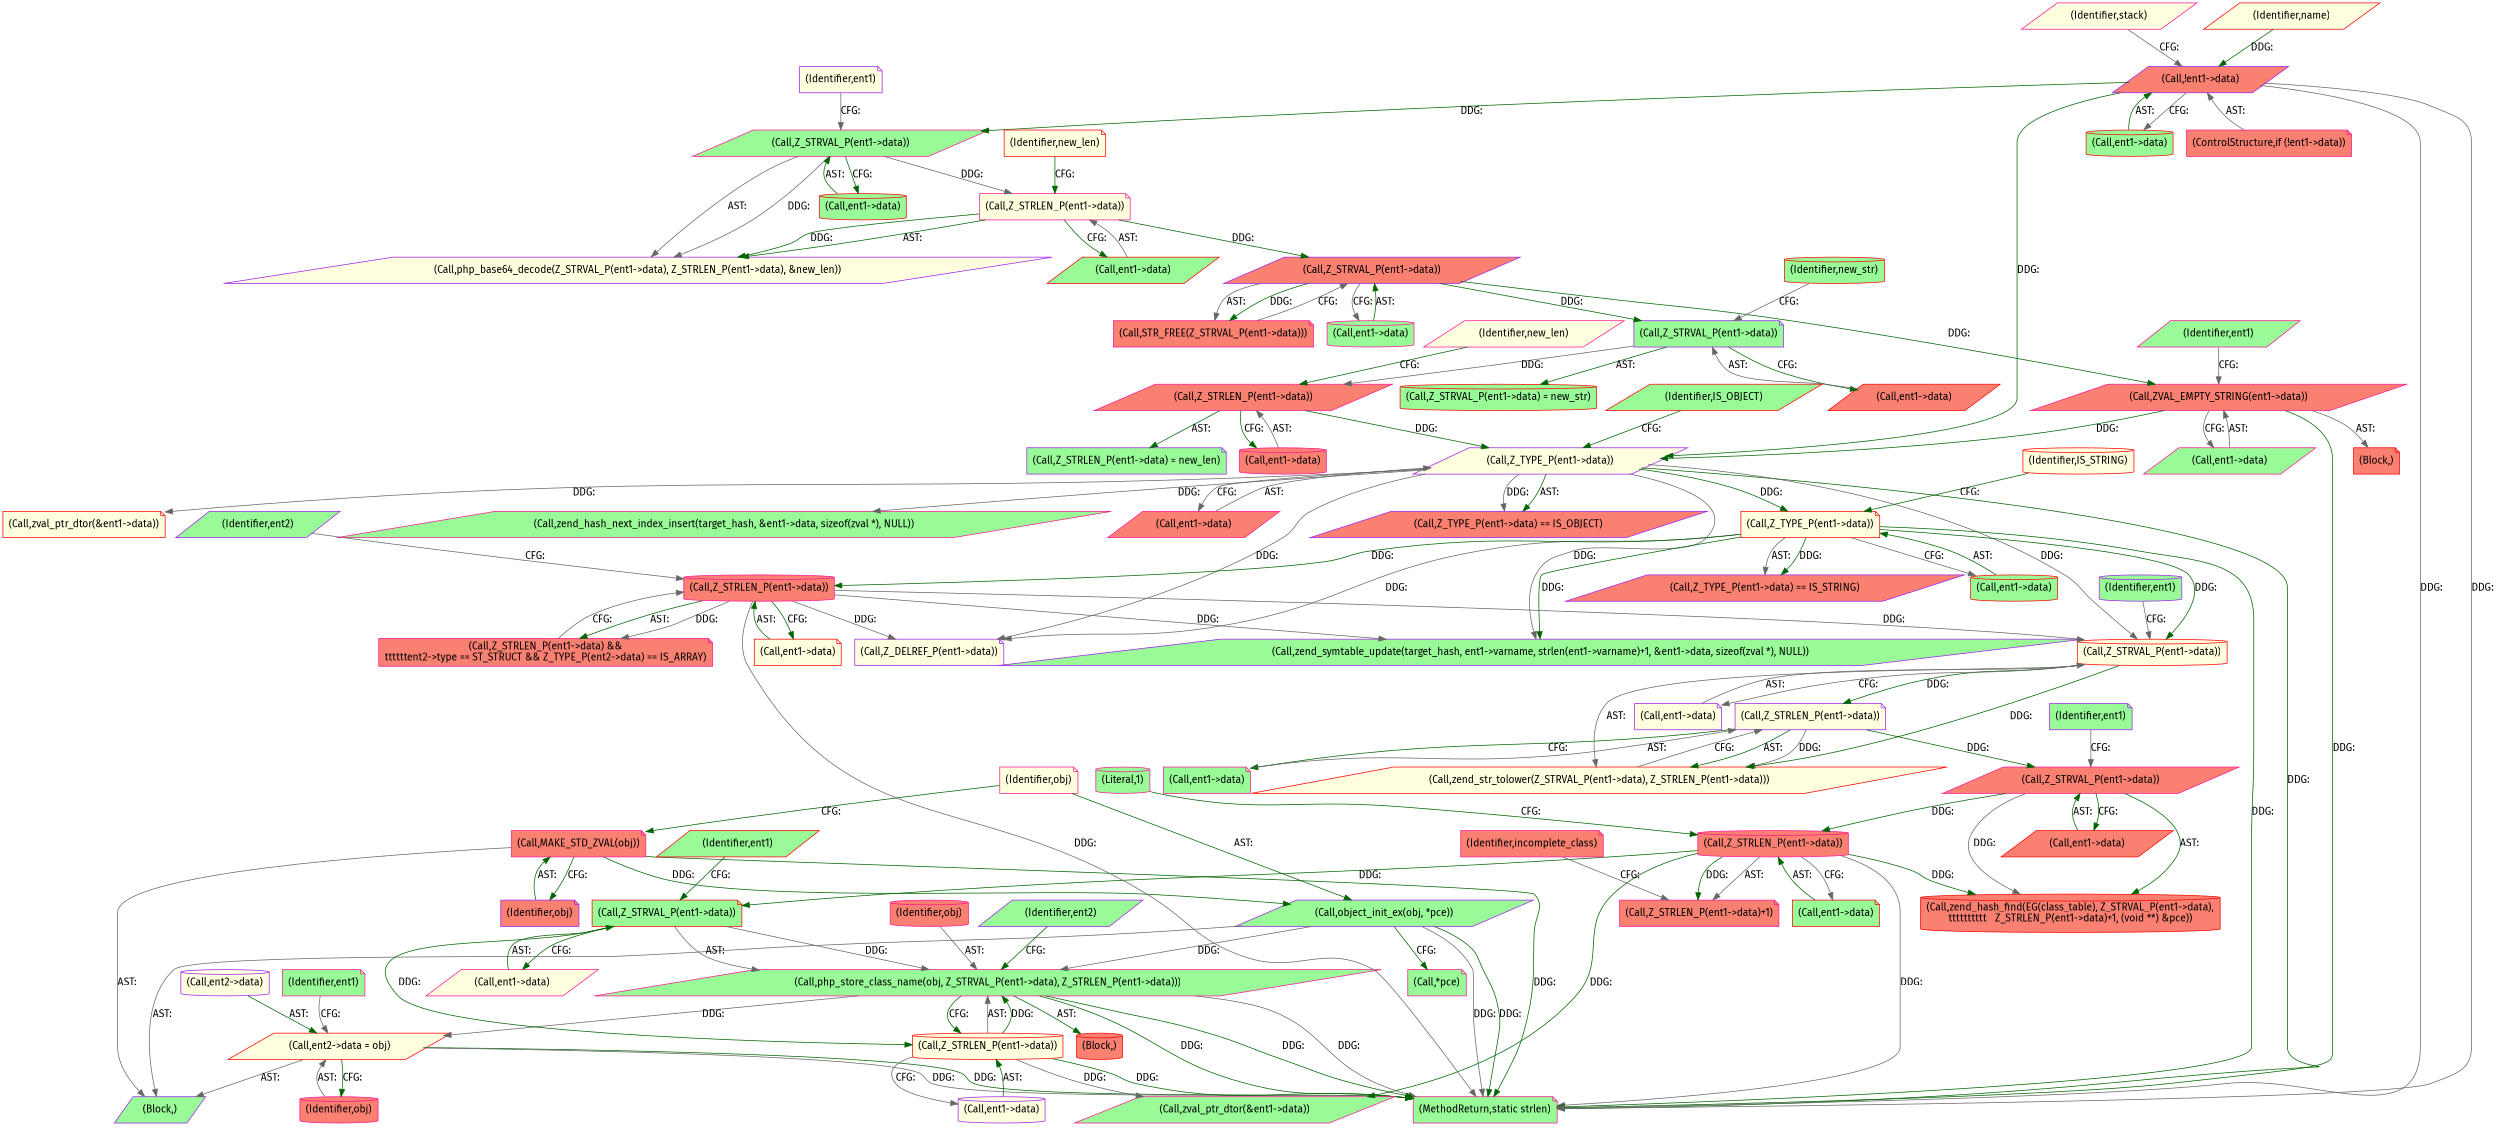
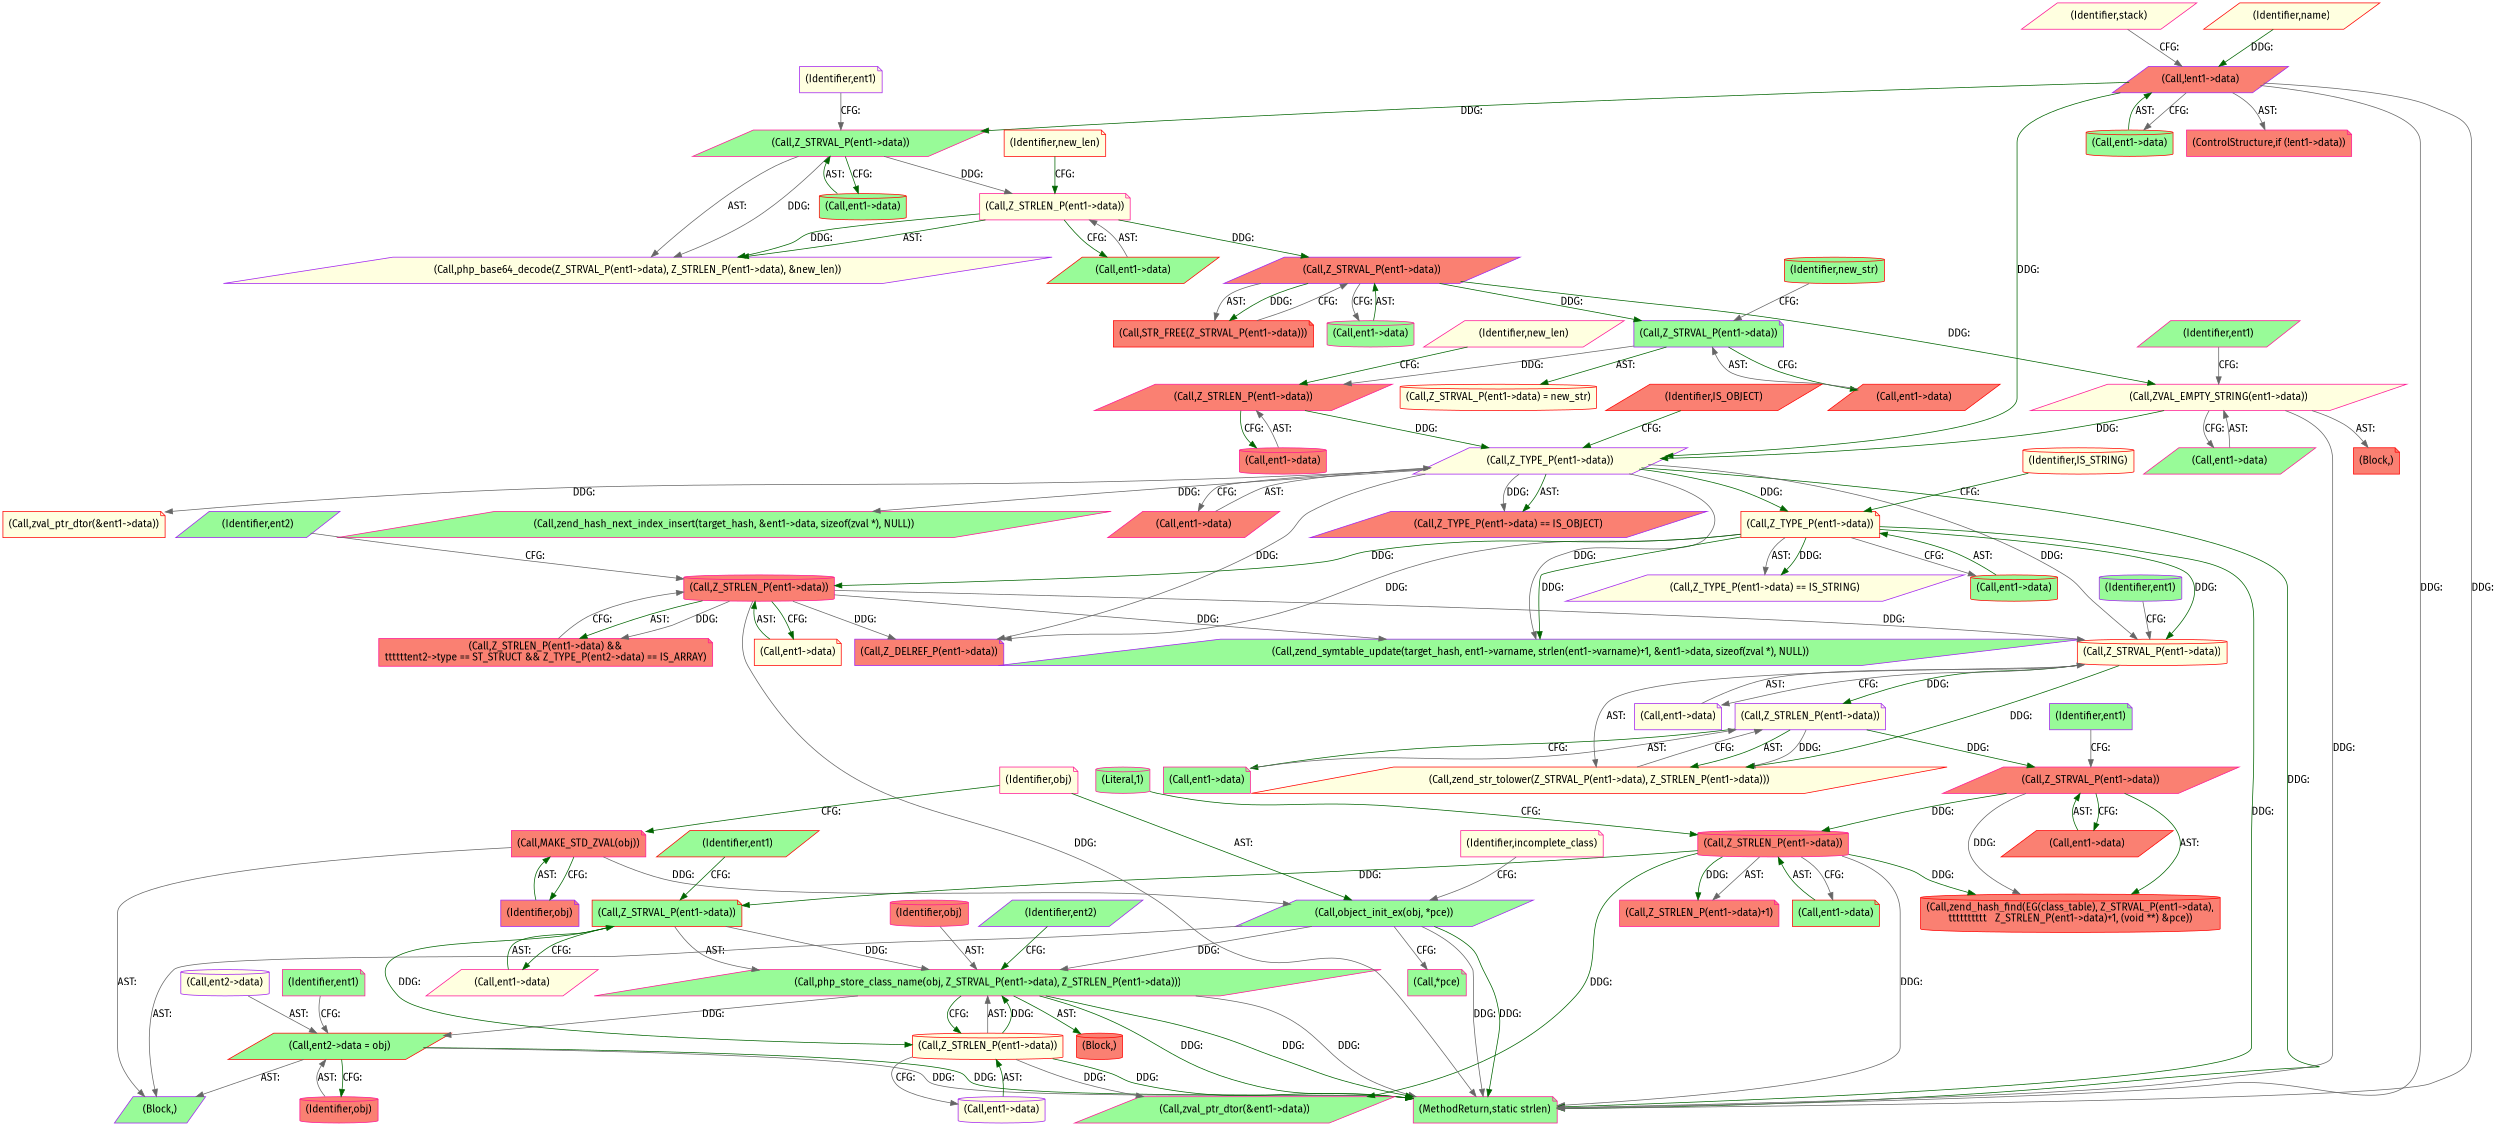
edge "(ControlStructure,if (!ent1->data))" -> "(Call,!ent1->data)": reversed
node "(Call,STR_FREE(Z_STRVAL_P(ent1->data)))": color deeppink -> red
node "(Call,Z_STRVAL_P(ent1->data) = new_str)": fillcolor palegreen -> lightyellow
node "(Identifier,IS_OBJECT)": fillcolor palegreen -> salmon
node "(Call,ZVAL_EMPTY_STRING(ent1->data))": fillcolor salmon -> lightyellow
node "(Call,Z_STRLEN_P(ent1->data) = new_len)": removed
node "(Call,Z_TYPE_P(ent1->data) == IS_STRING)": fillcolor salmon -> lightyellow
node "(Call,Z_DELREF_P(ent1->data))": fillcolor lightyellow -> salmon
node "(Identifier,incomplete_class)": fillcolor salmon -> lightyellow
edge "(Call,MAKE_STD_ZVAL(obj))" -> "(MethodReturn,static strlen)": removed, label "DDG:"
edge "(Identifier,incomplete_class)" -> "(Call,Z_STRLEN_P(ent1->data)+1)": now "(Identifier,incomplete_class)" -> "(Call,object_init_ex(obj, *pce))"
edge "(Call,MAKE_STD_ZVAL(obj))" -> "(Call,object_init_ex(obj, *pce))": color darkgreen -> gray40
edge "(Call,object_init_ex(obj, *pce))" -> "(Call,*pce)": color darkgreen -> gray40
edge "(Call,ent2->data)" -> "(Call,ent2->data = obj)": color darkgreen -> gray40
edge "(Call,ZVAL_EMPTY_STRING(ent1->data))" -> "(MethodReturn,static strlen)": color darkgreen -> gray40
node "(Call,ent2->data = obj)": fillcolor lightyellow -> palegreen
